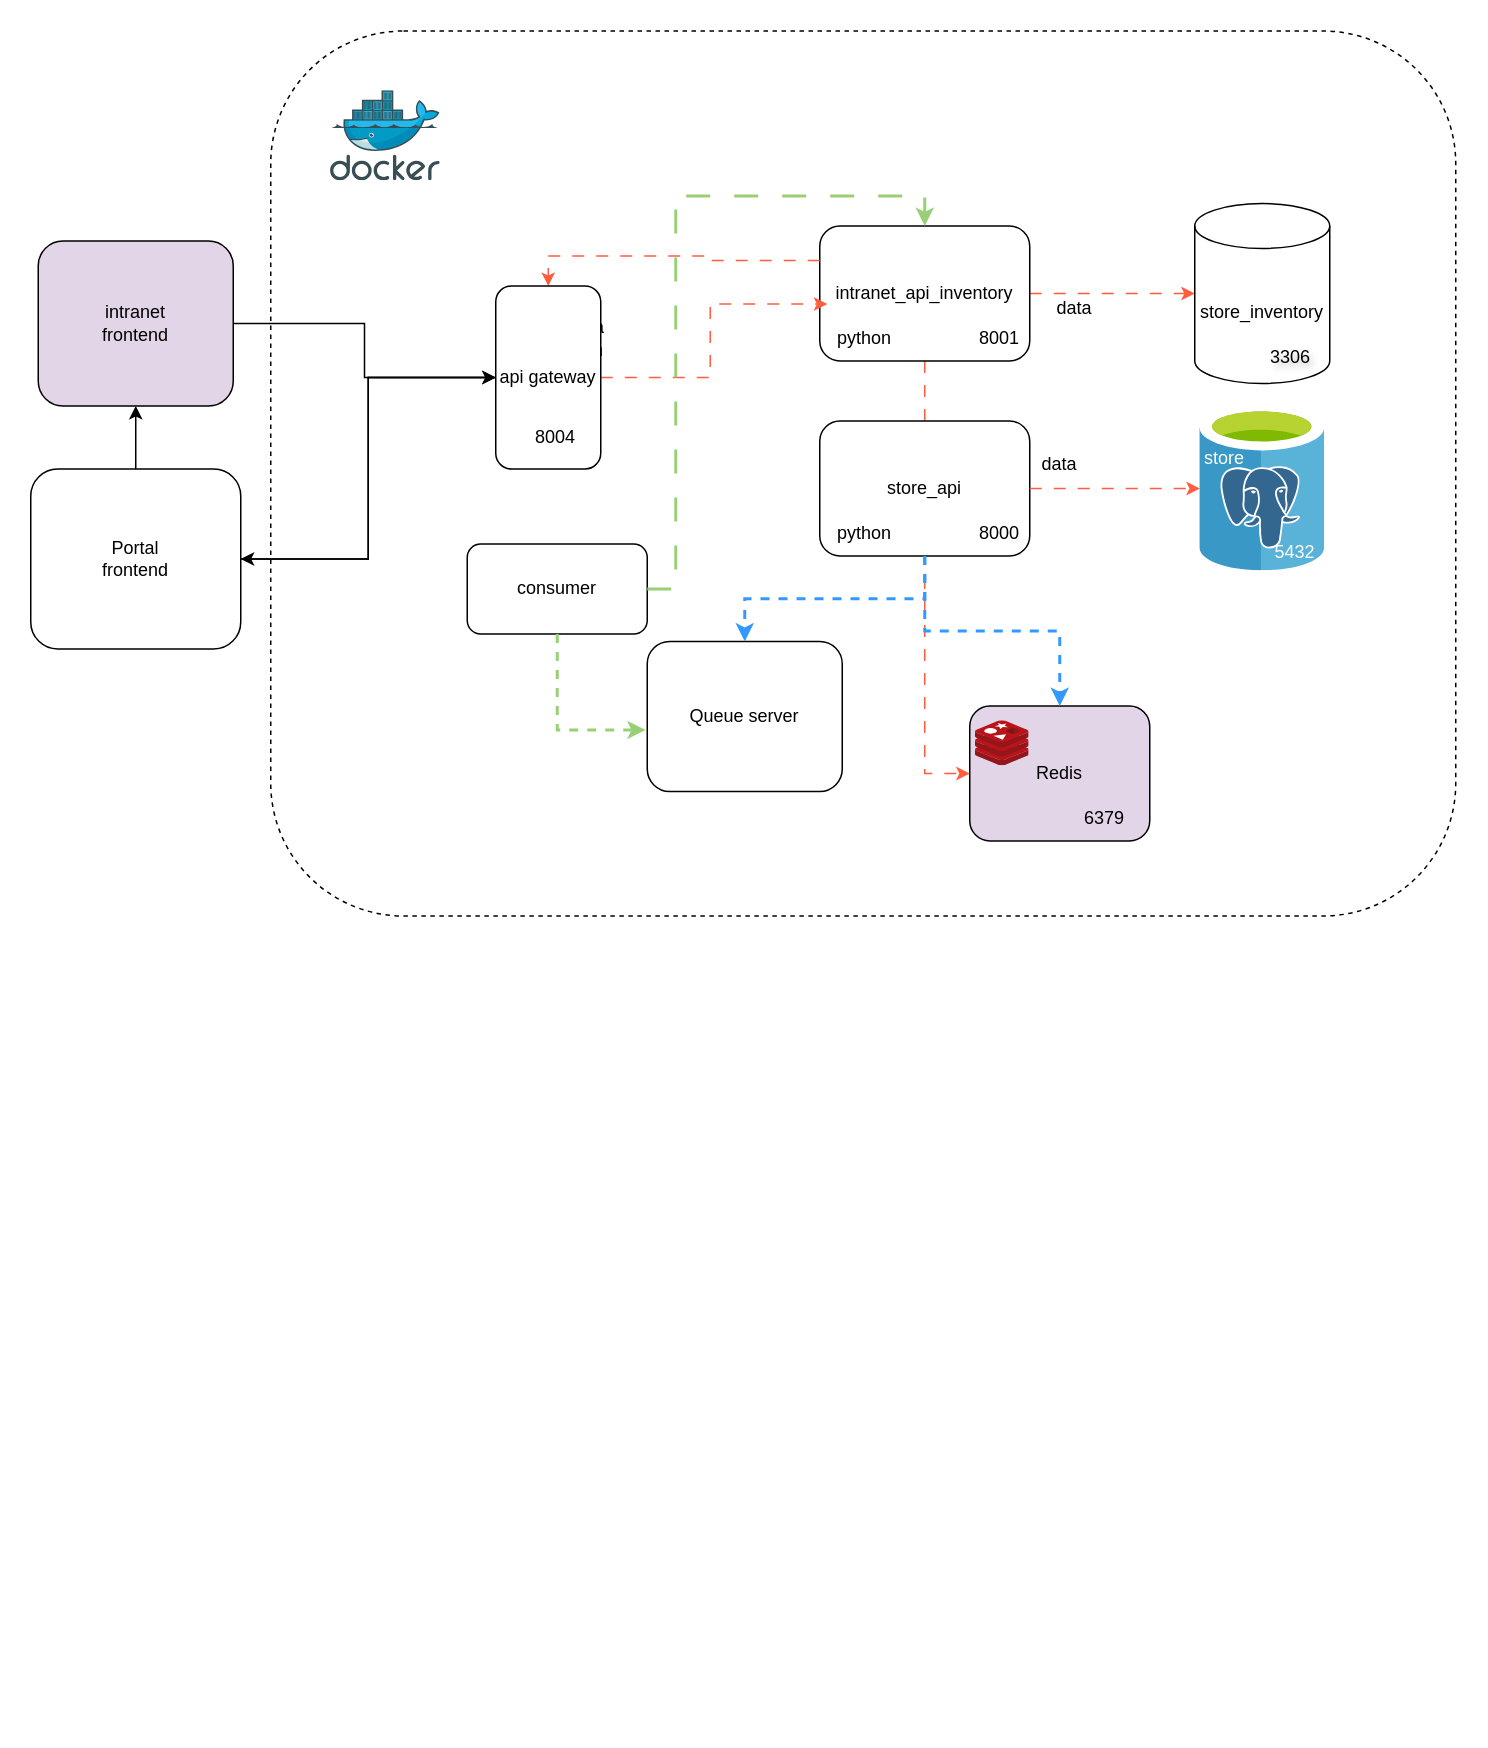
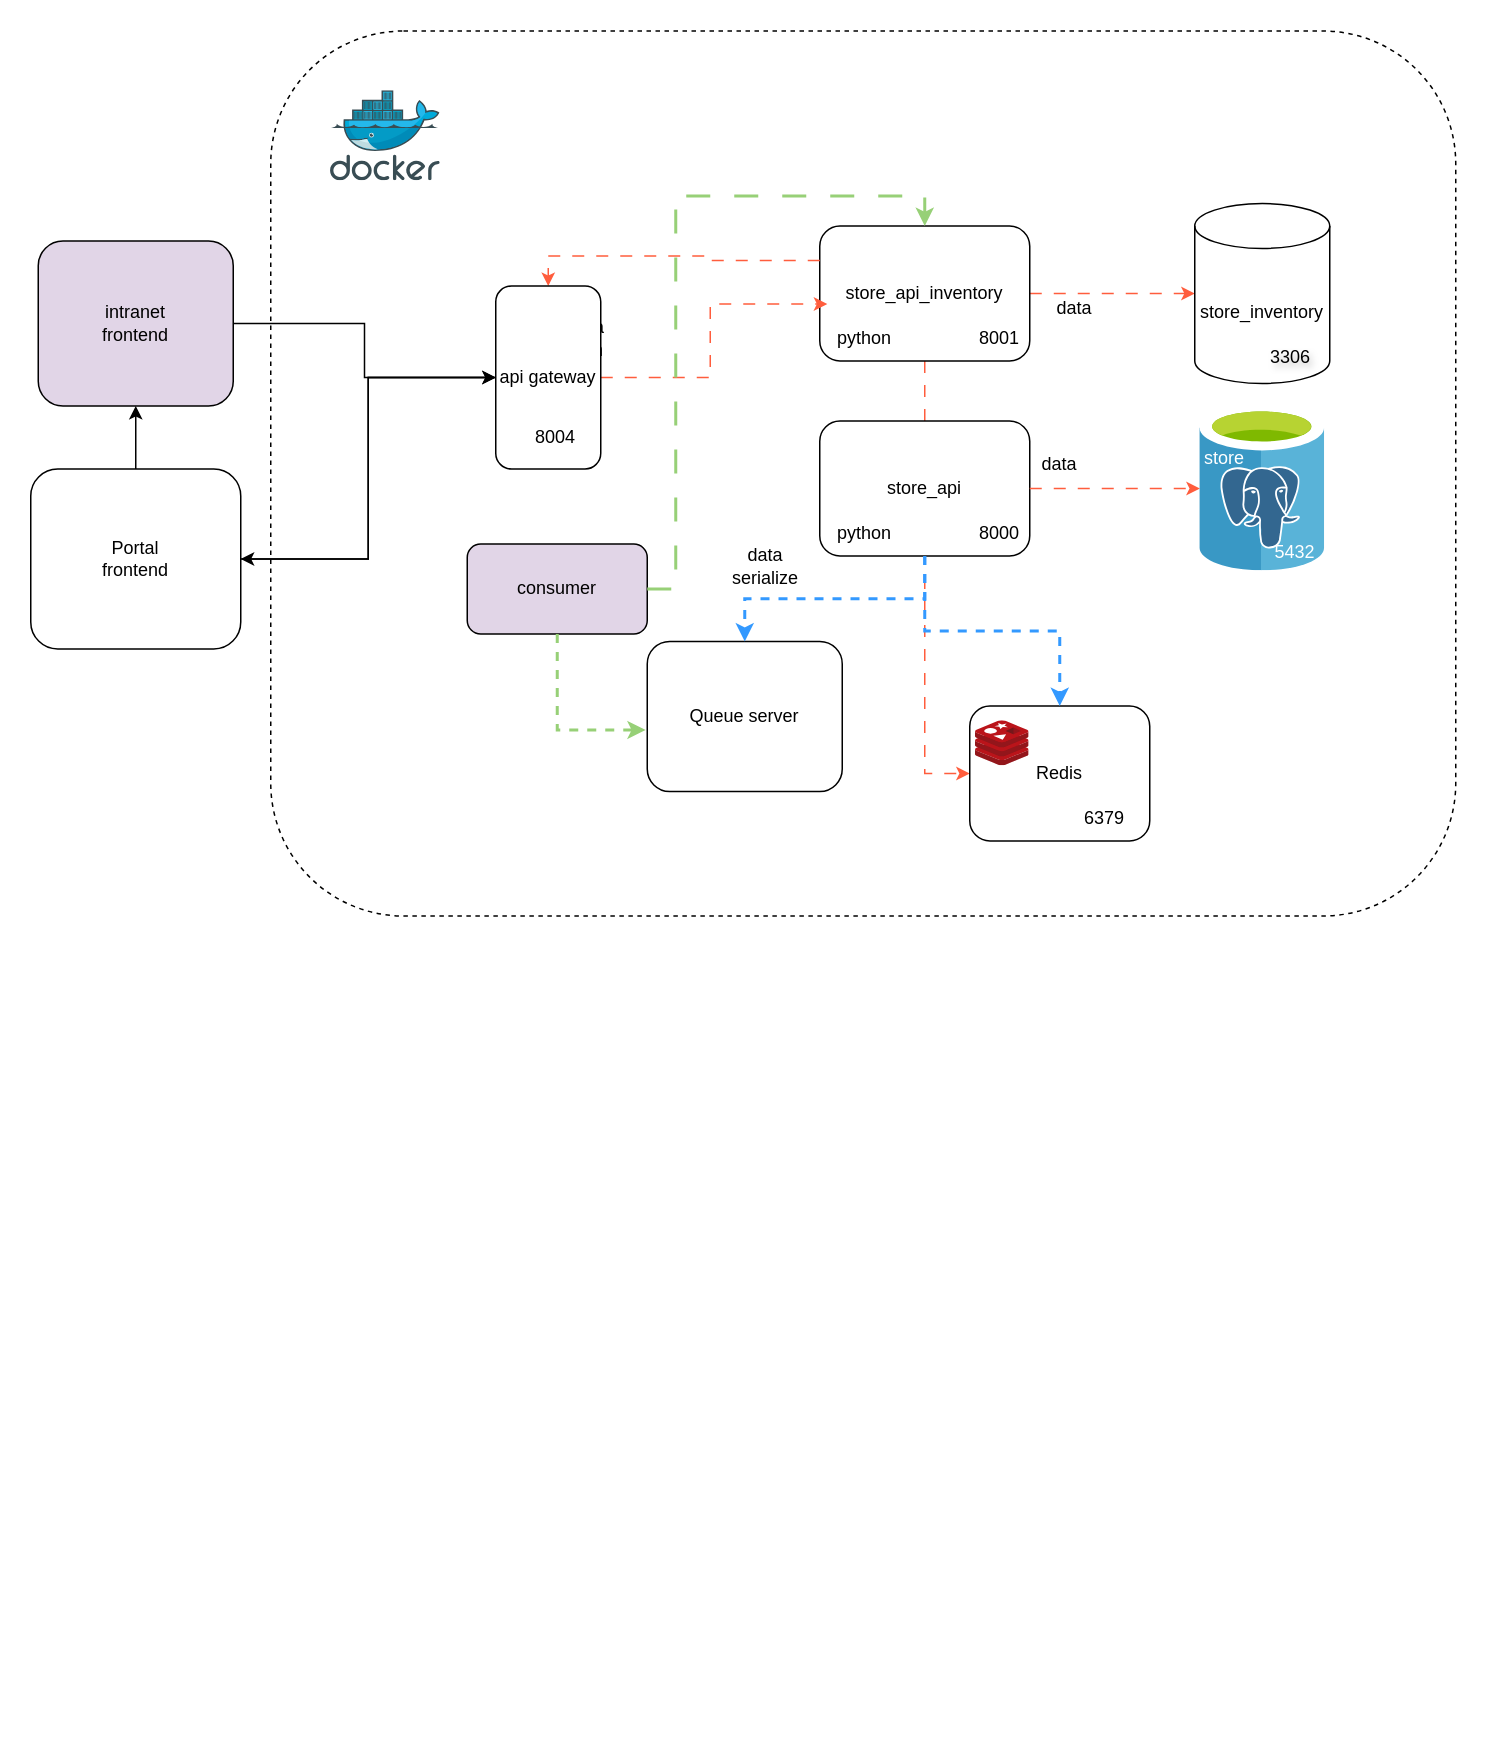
node "intranet_api_inventory": label "intranet_api_inventory" -> "store_api_inventory"
node "data serialize": added
node "consumer": fillcolor #ffffff -> #e1d5e7
node "Redis": fillcolor #e1d5e7 -> #ffffff
